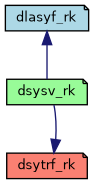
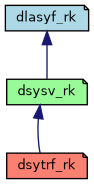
edge "dsysv_rk" -> "dsytrf_rk": reversed
